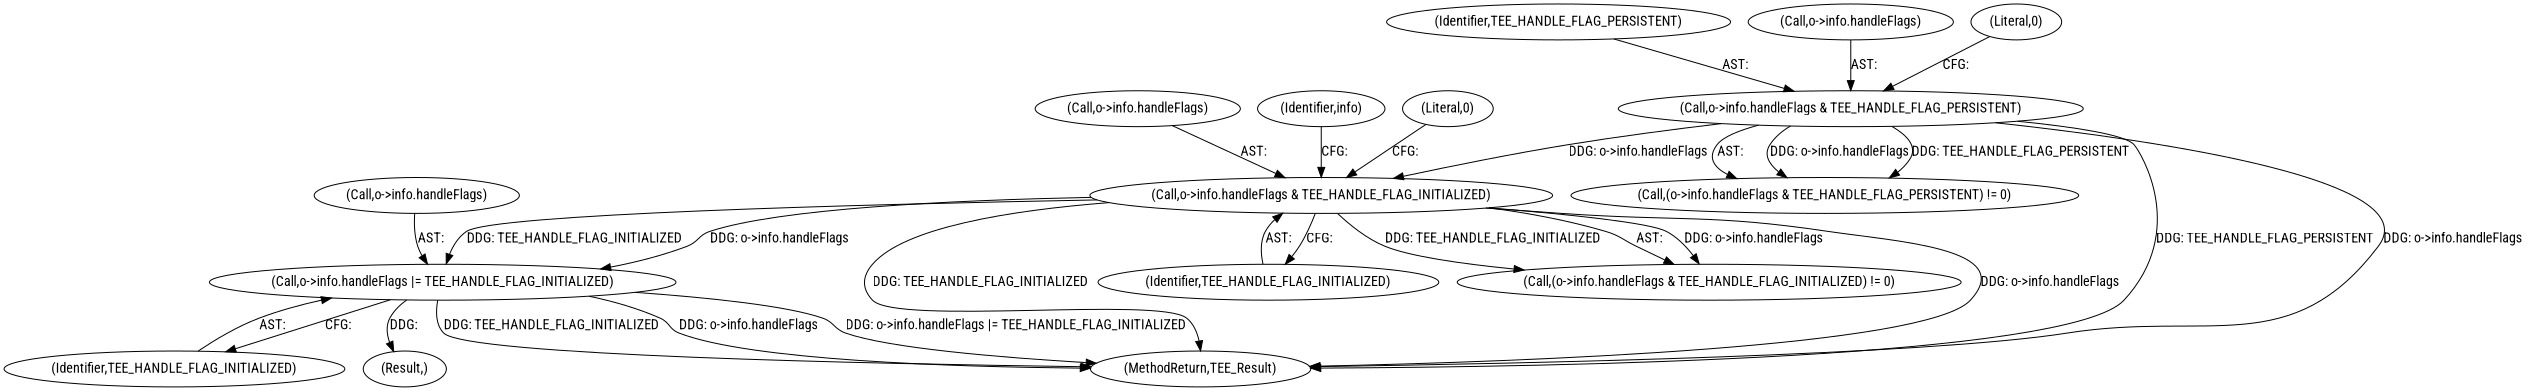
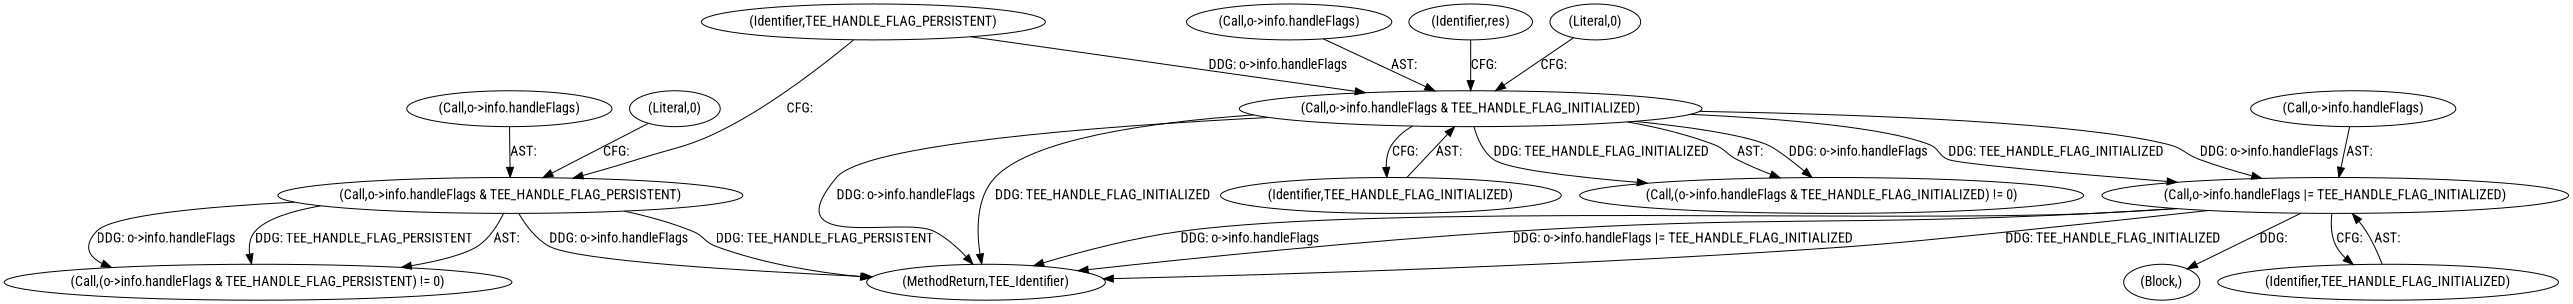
edge "(Identifier,TEE_HANDLE_FLAG_PERSISTENT)" -> "(Call,o->info.handleFlags & TEE_HANDLE_FLAG_PERSISTENT)": label "AST: " -> "CFG: "
node "(Identifier,info)": label "(Identifier,info)" -> "(Identifier,res)"
edge "(Call,o->info.handleFlags & TEE_HANDLE_FLAG_PERSISTENT)" -> "(Call,o->info.handleFlags & TEE_HANDLE_FLAG_INITIALIZED)": now "(Identifier,TEE_HANDLE_FLAG_PERSISTENT)" -> "(Call,o->info.handleFlags & TEE_HANDLE_FLAG_INITIALIZED)"
node "(Result,)": label "(Result,)" -> "(Block,)"
node "(MethodReturn,TEE_Result)": label "(MethodReturn,TEE_Result)" -> "(MethodReturn,TEE_Identifier)"
